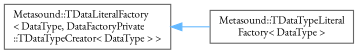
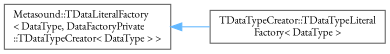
node "Metasound::TDataTypeLiteral Factory< DataType >": label "Metasound::TDataTypeLiteral Factory< DataType >" -> "TDataTypeCreator::TDataTypeLiteral Factory< DataType >"
